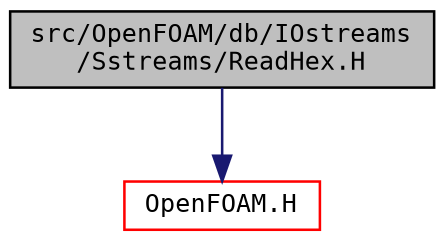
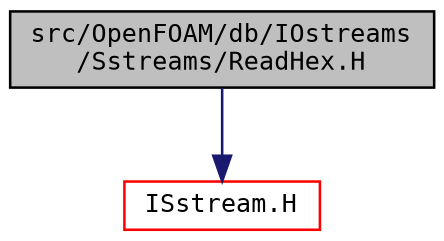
node "OpenFOAM.H": label "OpenFOAM.H" -> "ISstream.H"
